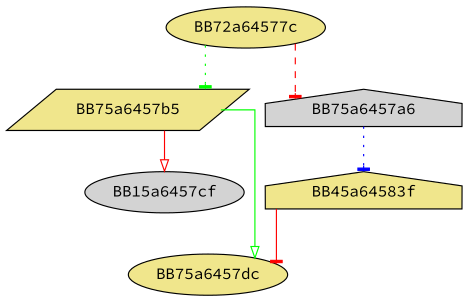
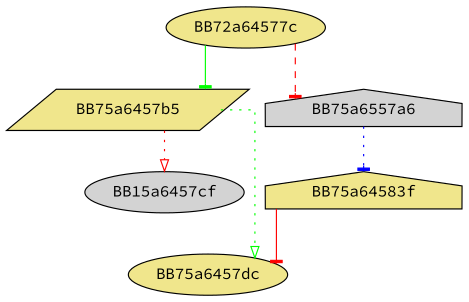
edge "BB72a64577c" -> "BB75a6457b5": style dotted -> solid
node "BB75a6457a6": label "BB75a6457a6" -> "BB75a6557a6"
edge "BB75a6457b5" -> "BB15a6457cf": style solid -> dotted
edge "BB75a6457b5" -> "BB75a6457dc": style solid -> dotted
node "BB45a64583f": label "BB45a64583f" -> "BB75a64583f"
